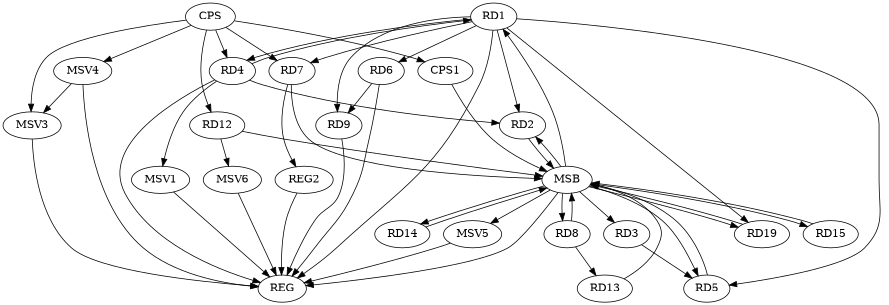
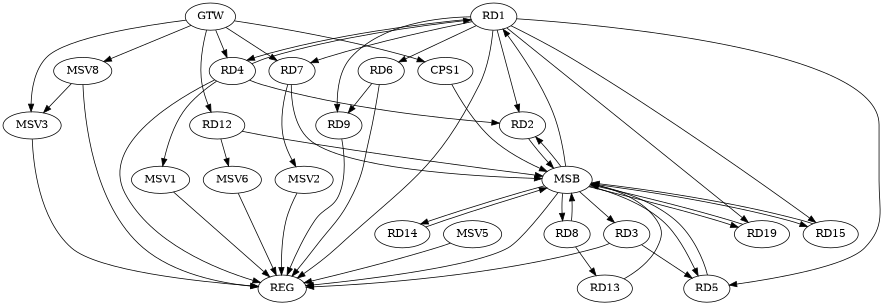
node "CPS": label "CPS" -> "GTW"
node "MSV4": label "MSV4" -> "MSV8"
edge "RD1" -> "RD15": added
node "REG2": label "REG2" -> "MSV2"
edge "MSB" -> "MSV5": removed
edge "RD3" -> "REG": added
